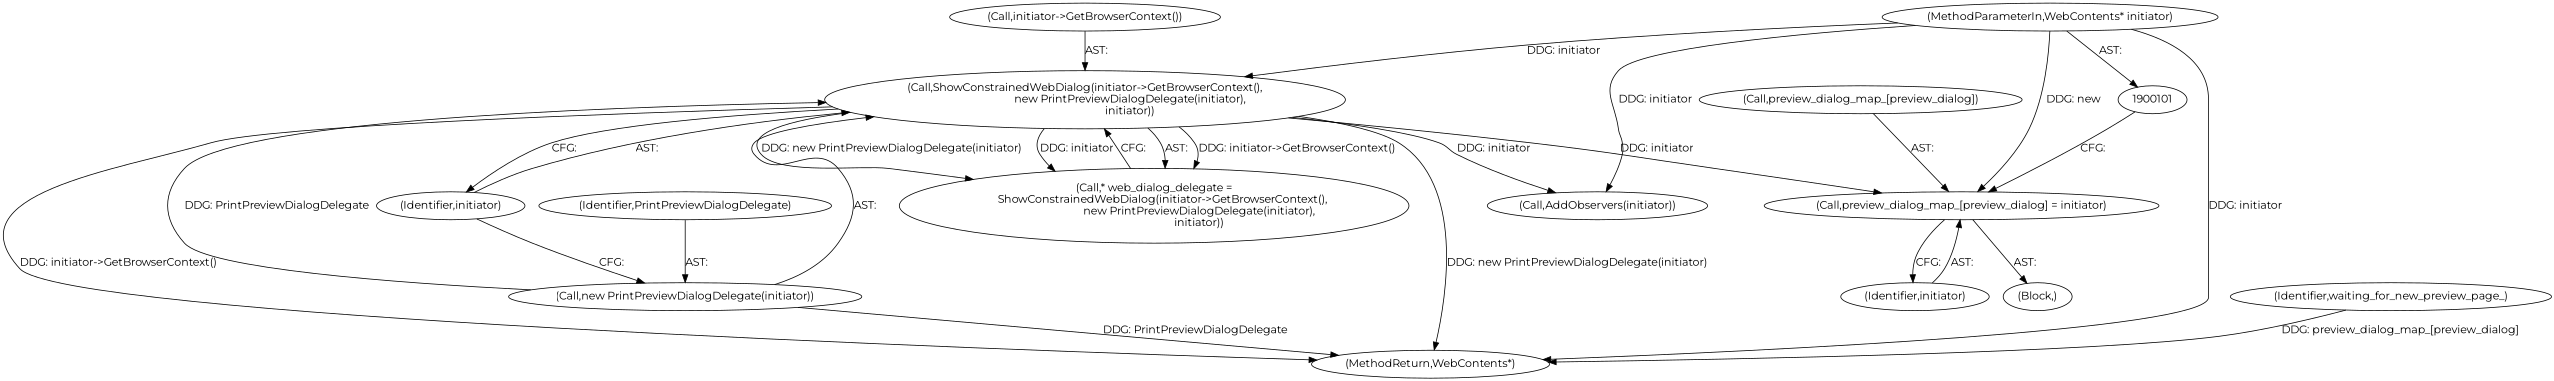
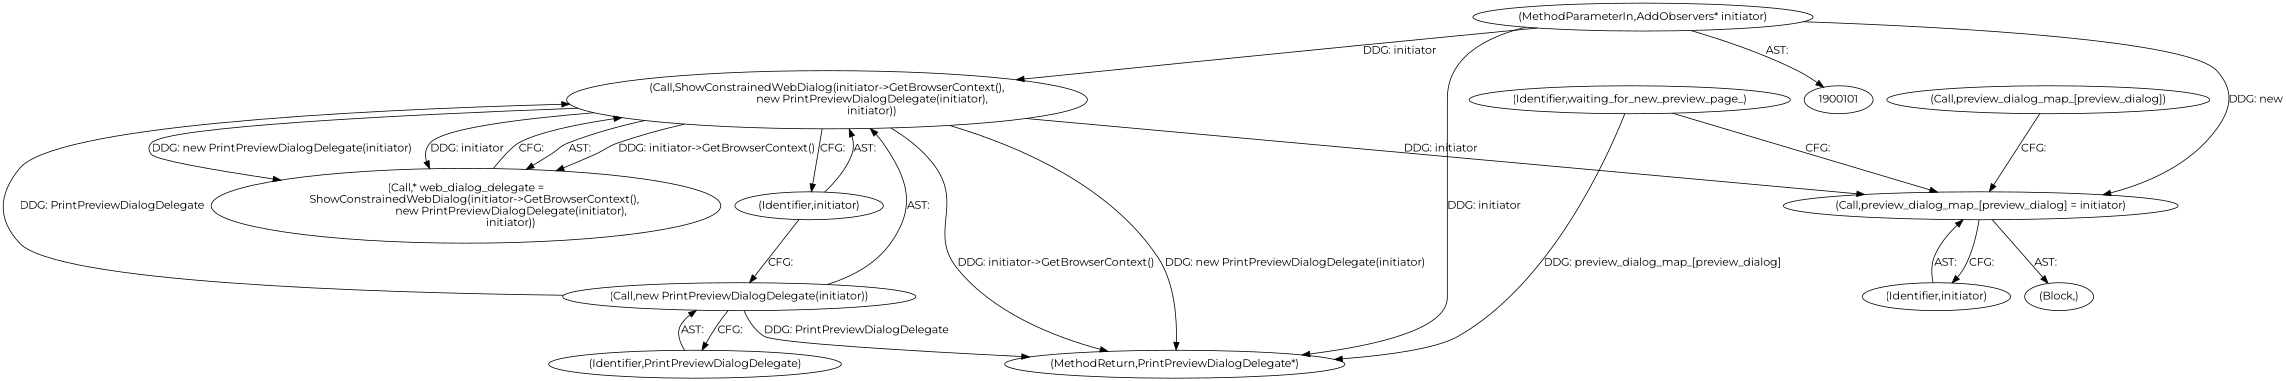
node "(Call,initiator->GetBrowserContext())": removed
node "(MethodParameterIn,WebContents* initiator)": label "(MethodParameterIn,WebContents* initiator)" -> "(MethodParameterIn,AddObservers* initiator)"
edge "(Call,preview_dialog_map_[preview_dialog])" -> "(Call,preview_dialog_map_[preview_dialog] = initiator)": label "AST: " -> "CFG: "
edge "1900101" -> "(Call,preview_dialog_map_[preview_dialog] = initiator)": now "(Identifier,waiting_for_new_preview_page_)" -> "(Call,preview_dialog_map_[preview_dialog] = initiator)"
node "(Call,AddObservers(initiator))": removed
edge "(Call,new PrintPreviewDialogDelegate(initiator))" -> "(Identifier,PrintPreviewDialogDelegate)": added, label "CFG:"
node "(MethodReturn,WebContents*)": label "(MethodReturn,WebContents*)" -> "(MethodReturn,PrintPreviewDialogDelegate*)"
